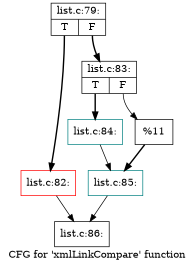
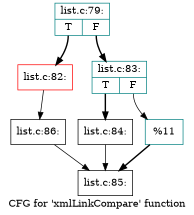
node "list.c:79:": color black -> teal
node "list.c:83:": color black -> teal
node "list.c:84:": color teal -> black
node "%11": color black -> teal
node "list.c:85:": color teal -> black
edge "list.c:85:" -> "list.c:86:": reversed
